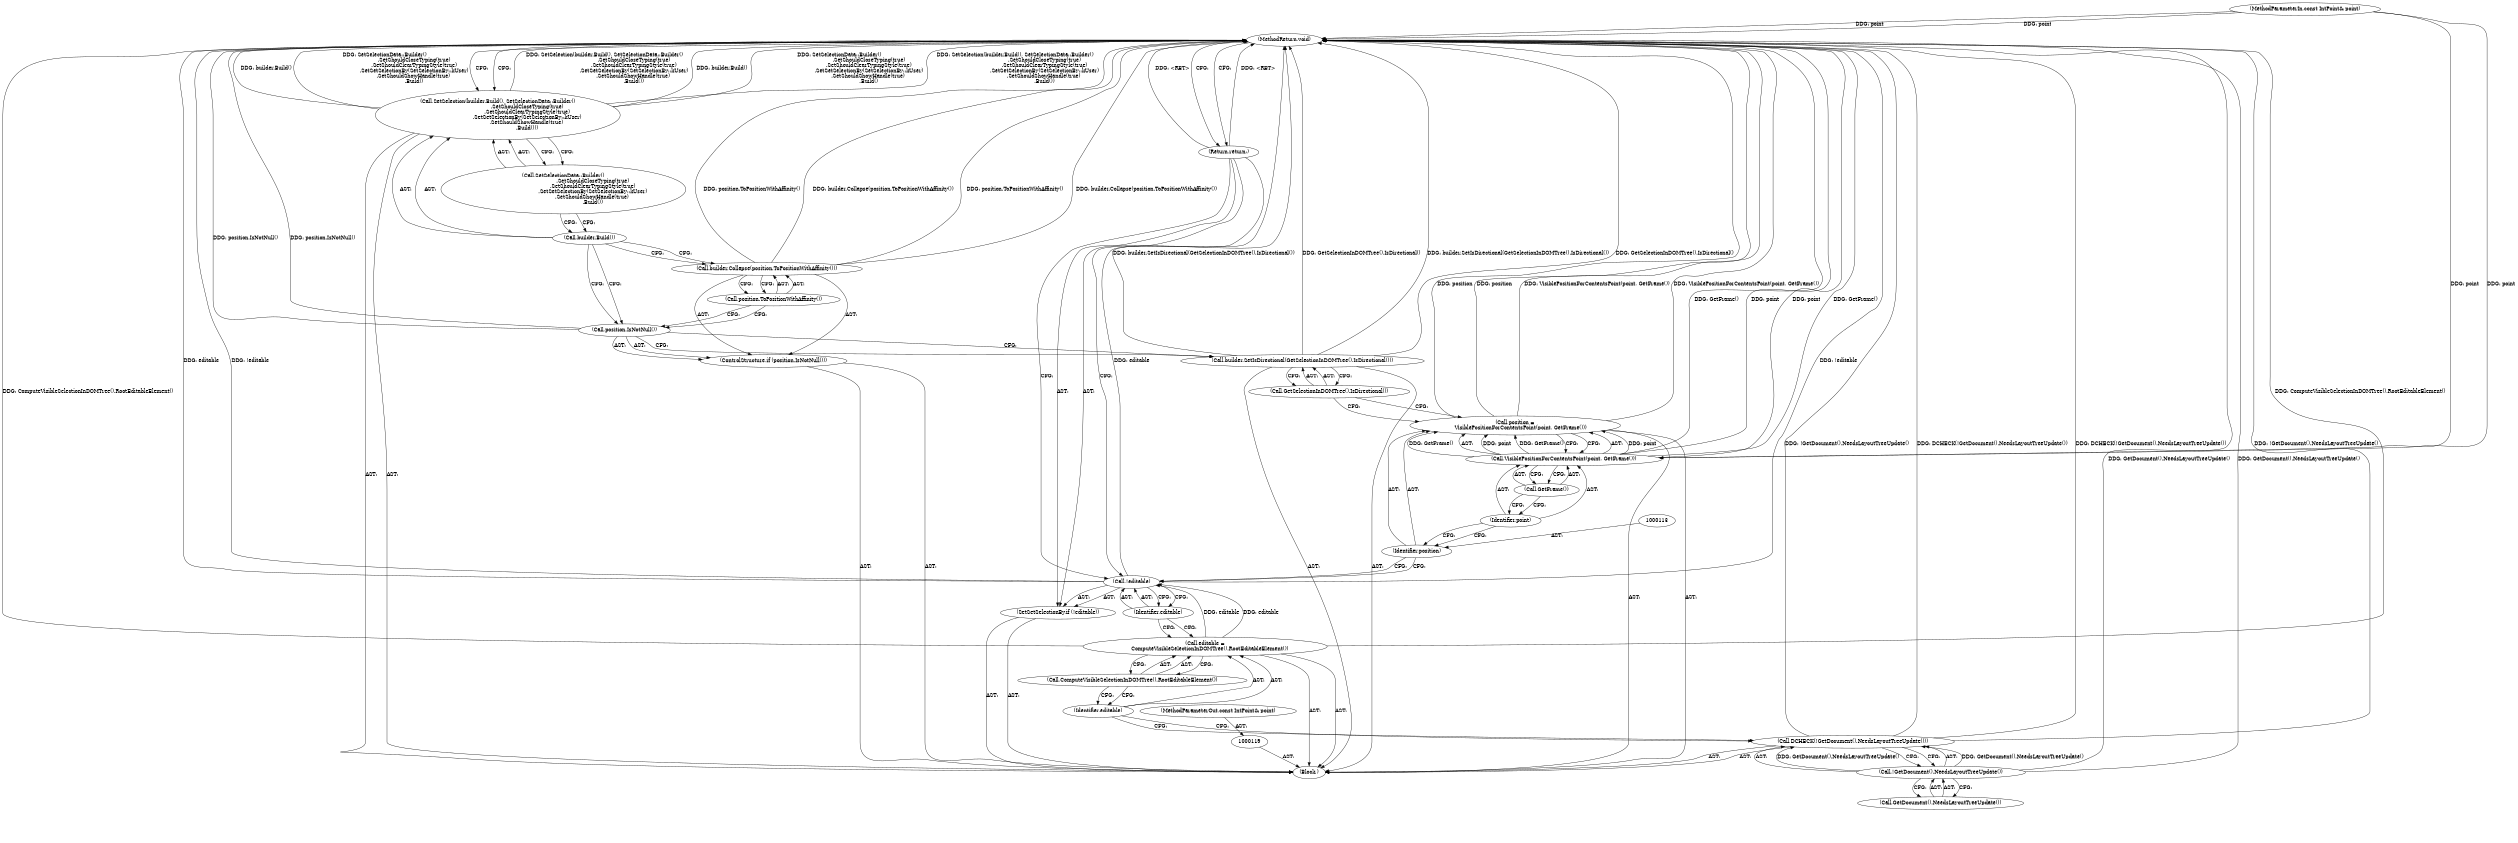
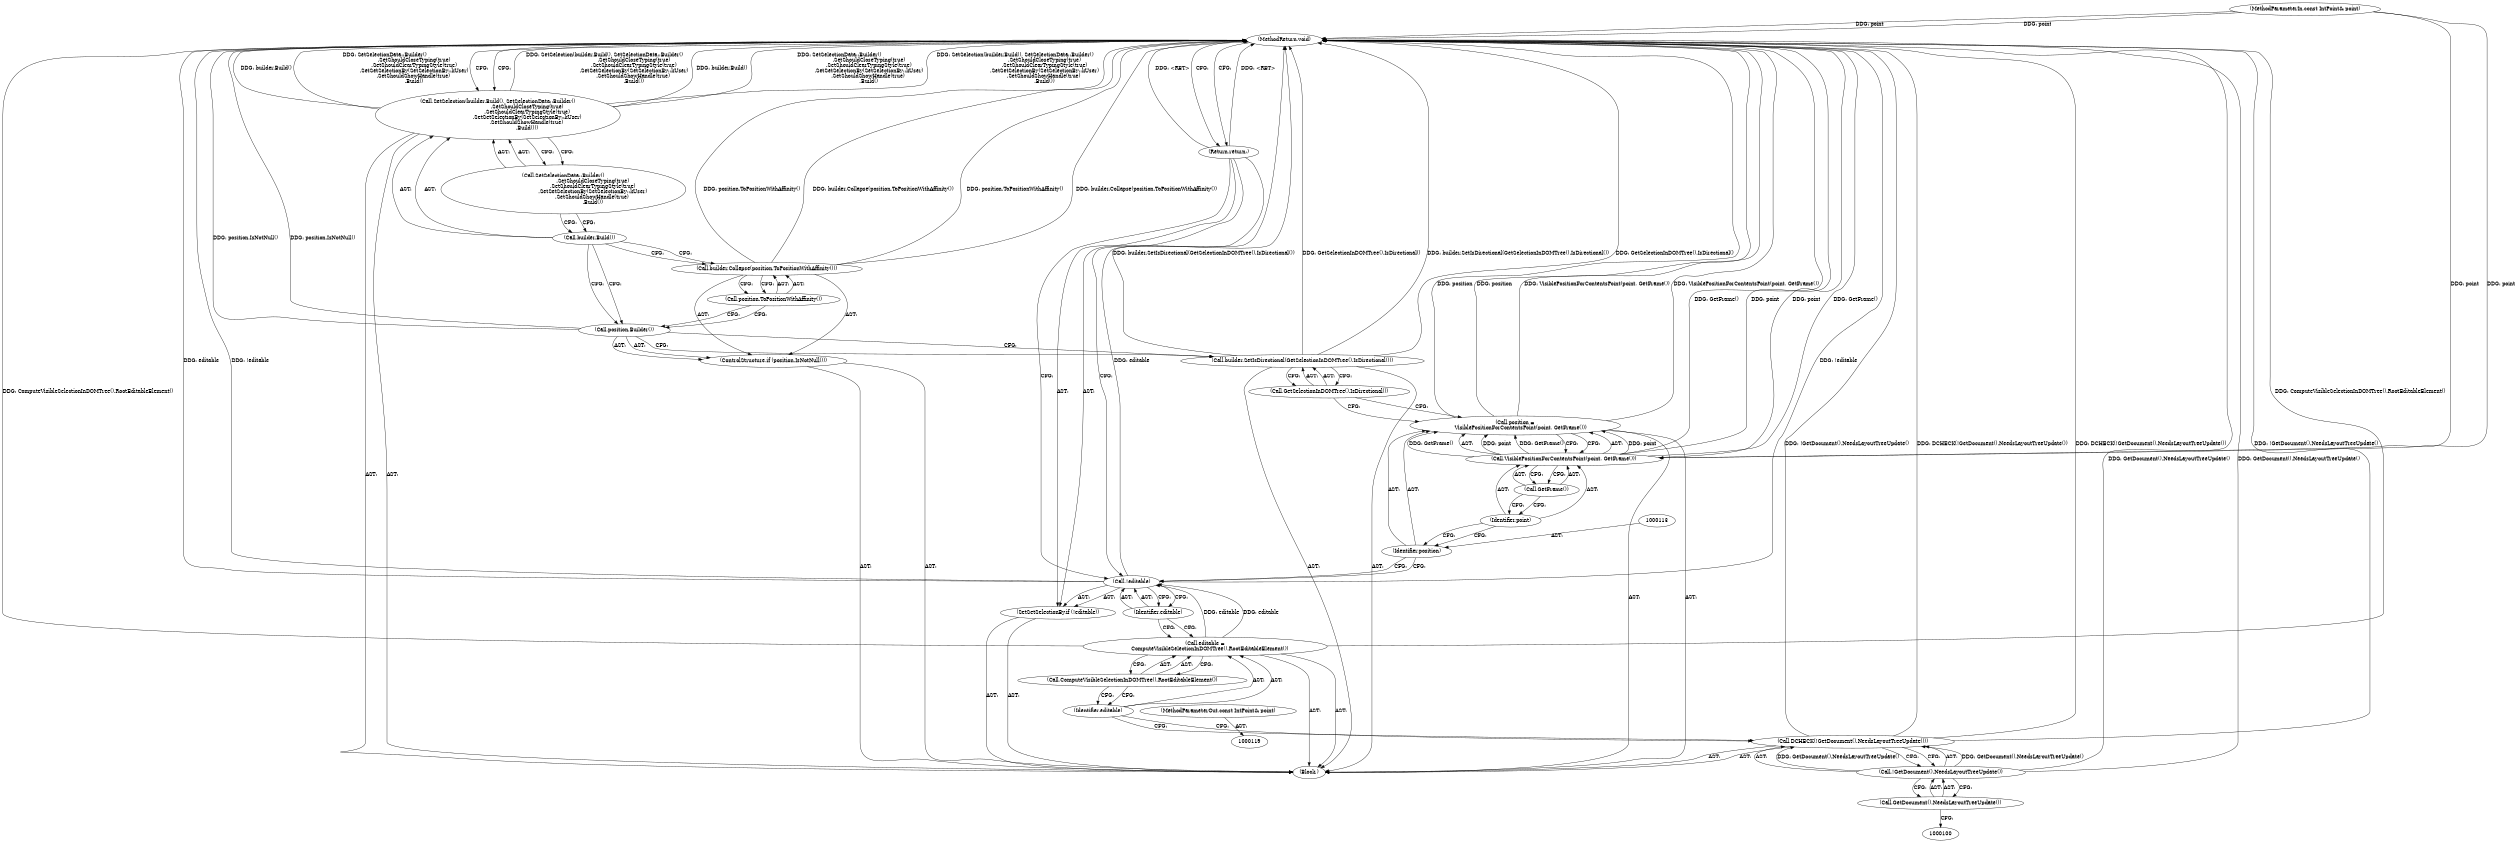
node "(Call,position.IsNotNull())": label "(Call,position.IsNotNull())" -> "(Call,position.Builder())"
edge "1000119" -> "(Block,)": removed, label "AST:"
node "1000100": added
